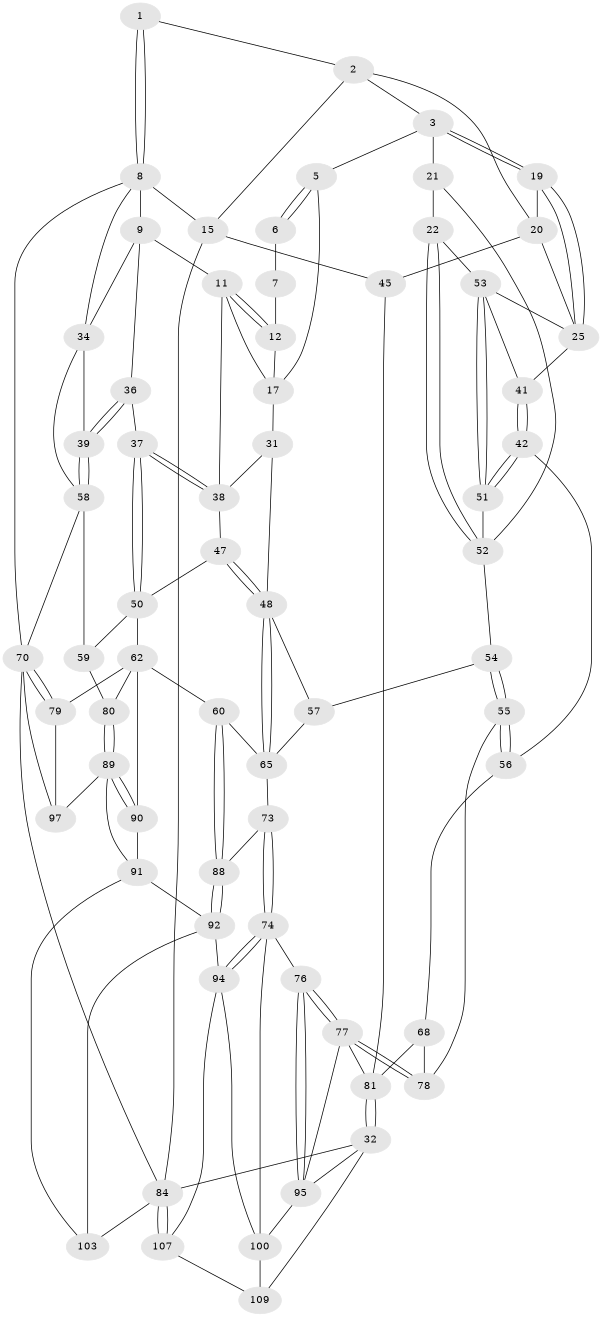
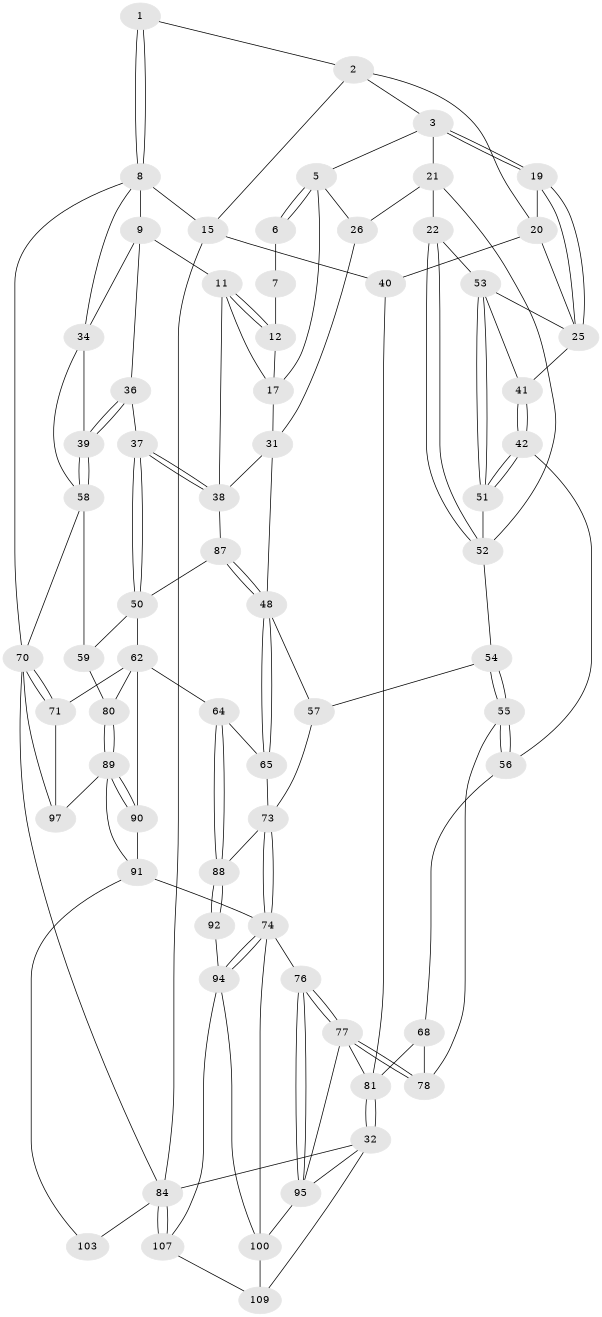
node "26": added
node "45": label "45" -> "40"
node "47": label "47" -> "87"
node "79": label "79" -> "71"
node "60": label "60" -> "64"
edge "57" -- "65": now "57" -- "73"
edge "91" -- "92": now "91" -- "74"
edge "92" -- "103": removed
